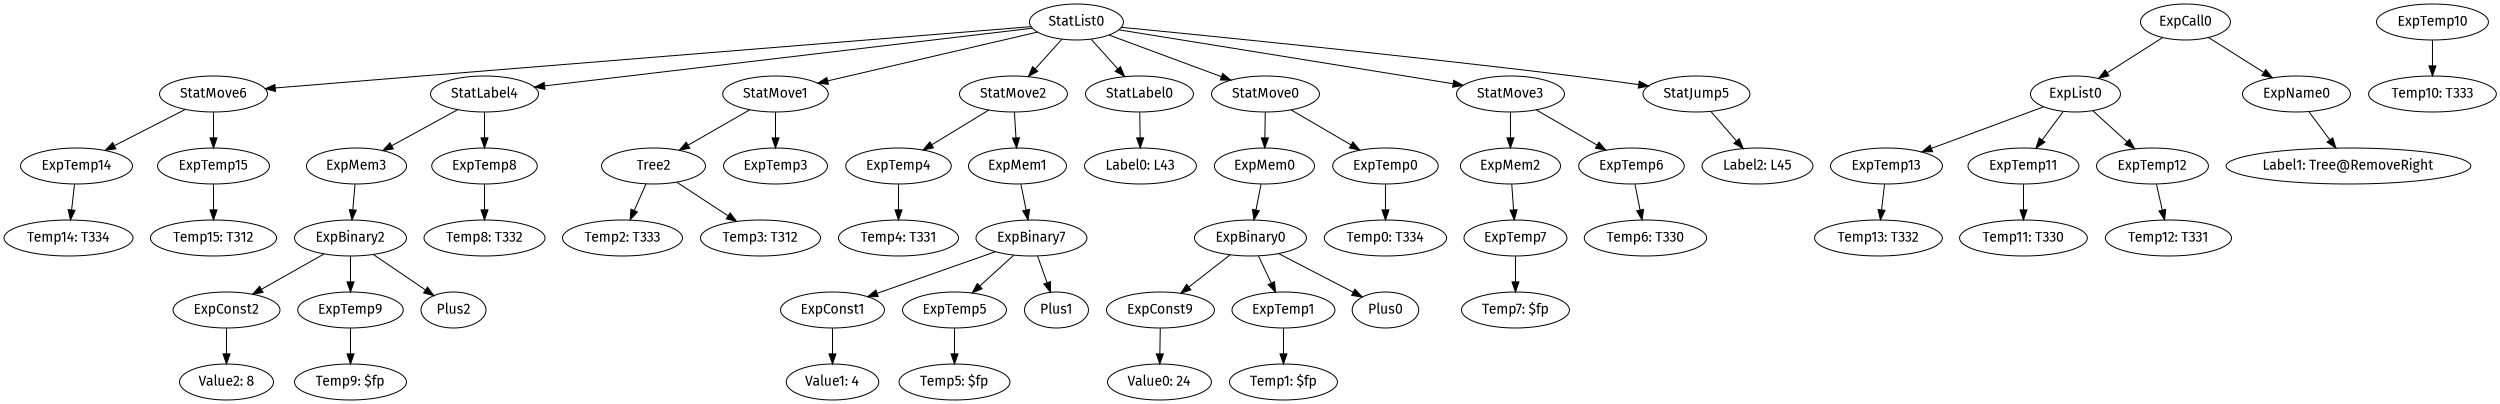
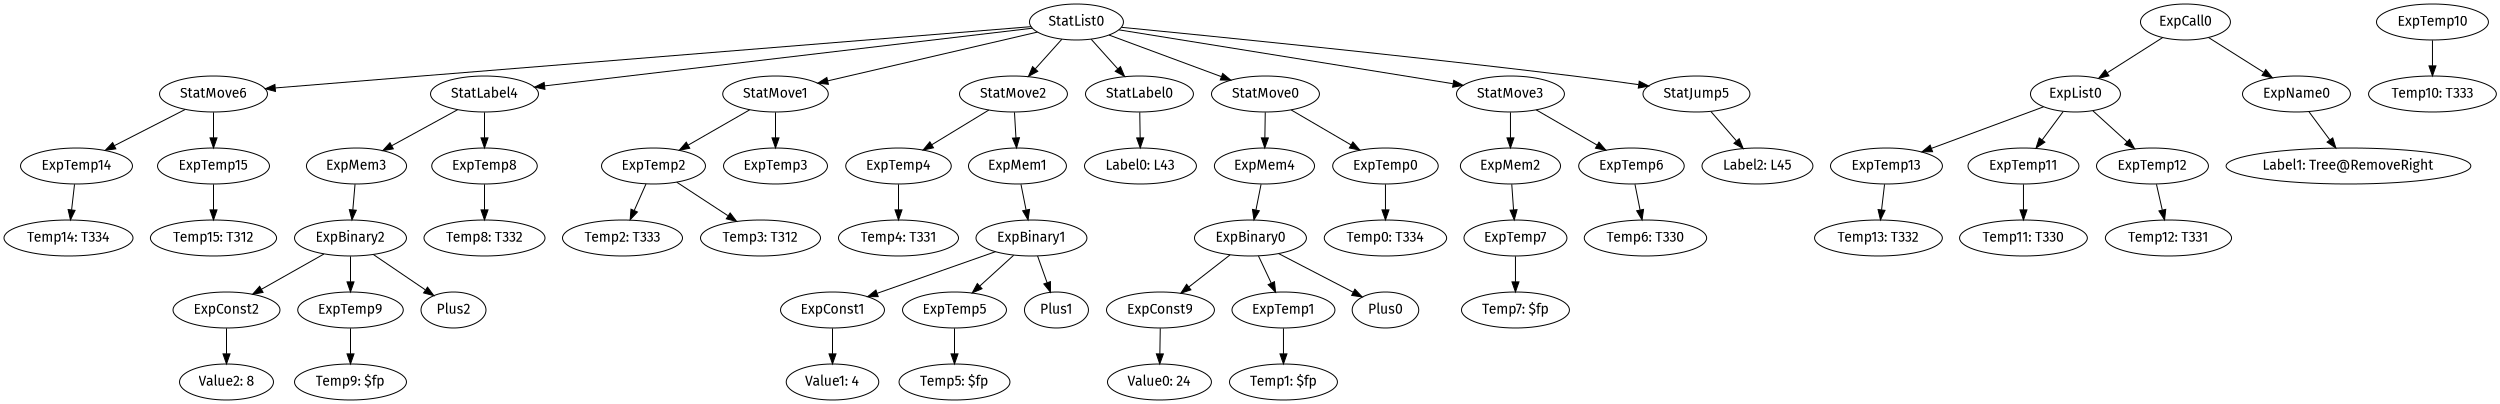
node "Tree2": label "Tree2" -> "ExpTemp2"
node "ExpMem0": label "ExpMem0" -> "ExpMem4"
node "ExpBinary7": label "ExpBinary7" -> "ExpBinary1"
